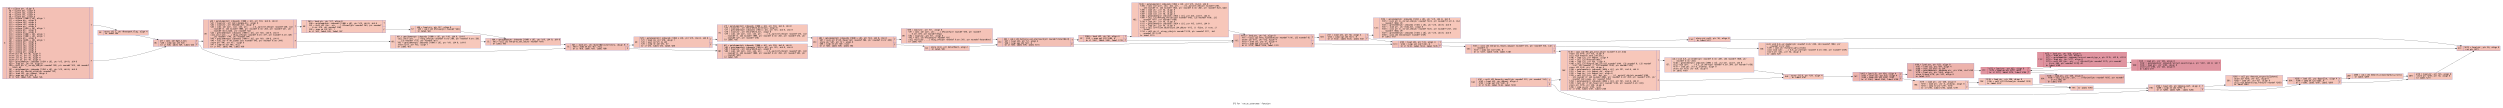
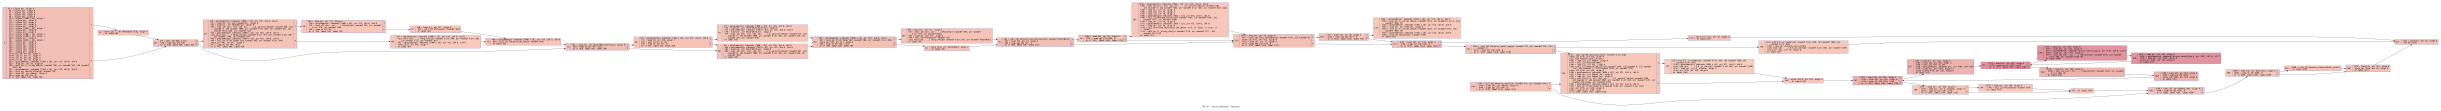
node "187:": added
node "201:": removed
